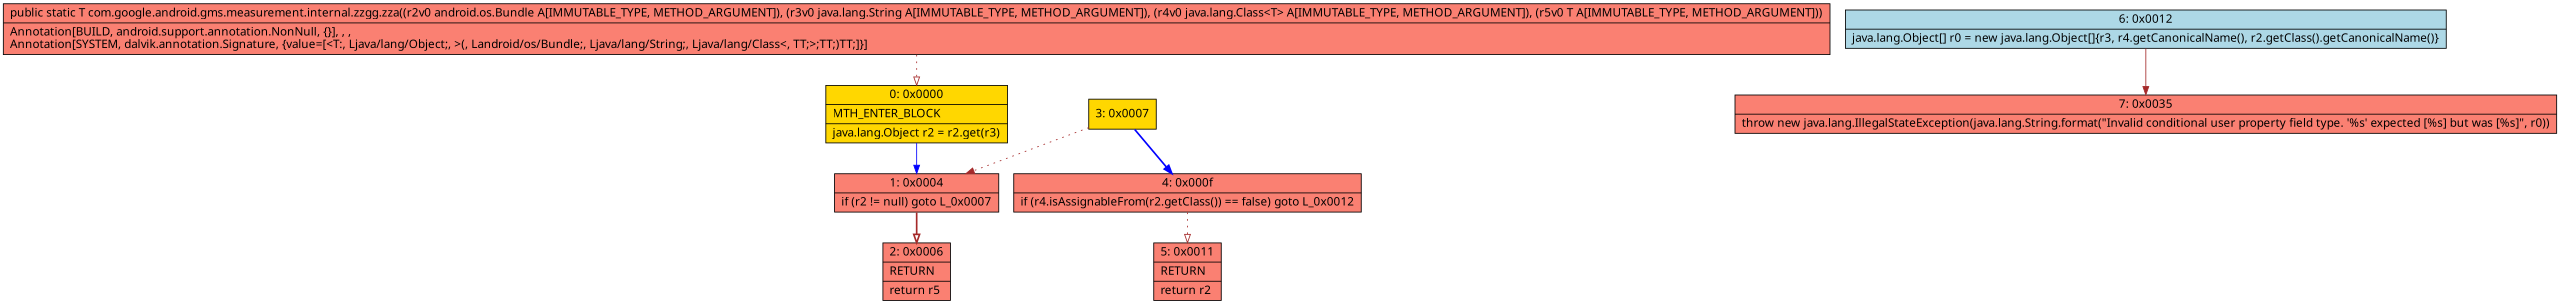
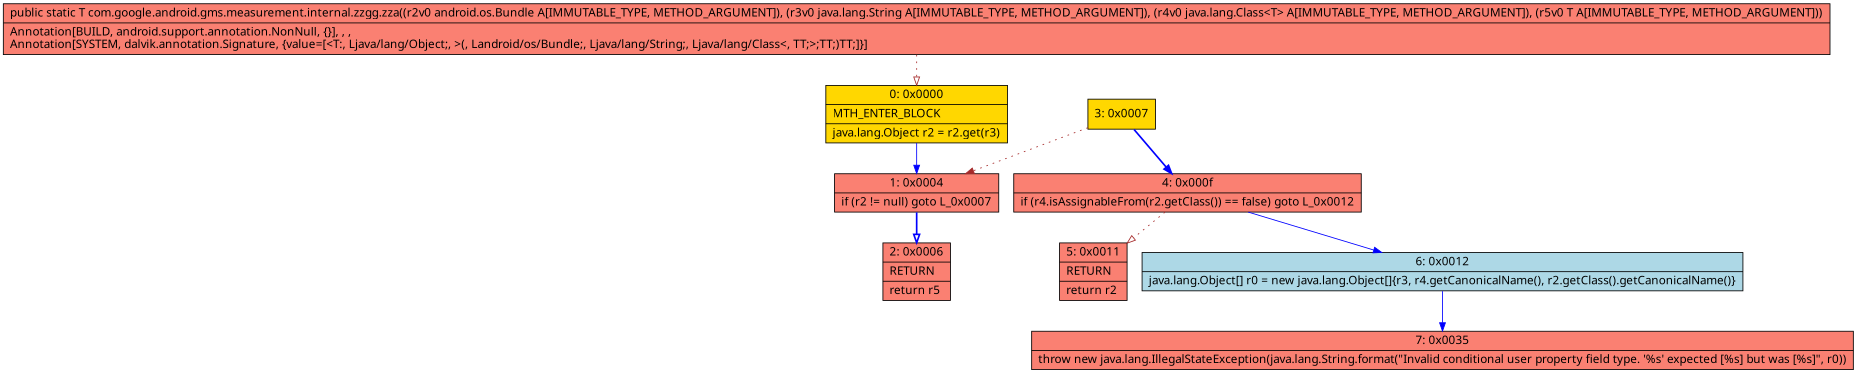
edge "6: 0x0012" -> "7: 0x0035": color brown -> blue
edge "1: 0x0004" -> "2: 0x0006": color brown -> blue
edge "4: 0x000f" -> "6: 0x0012": added
